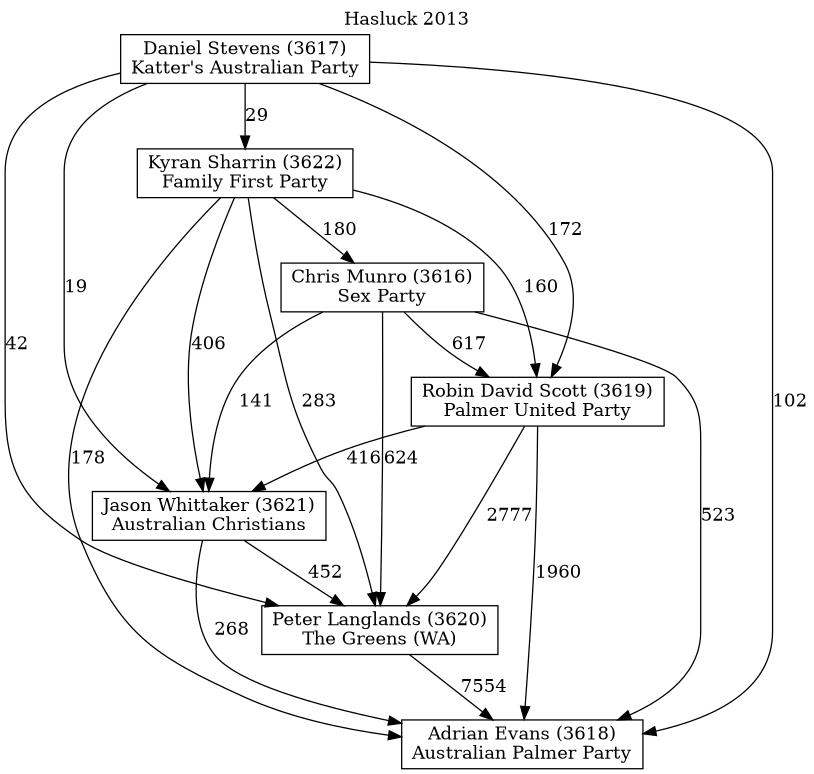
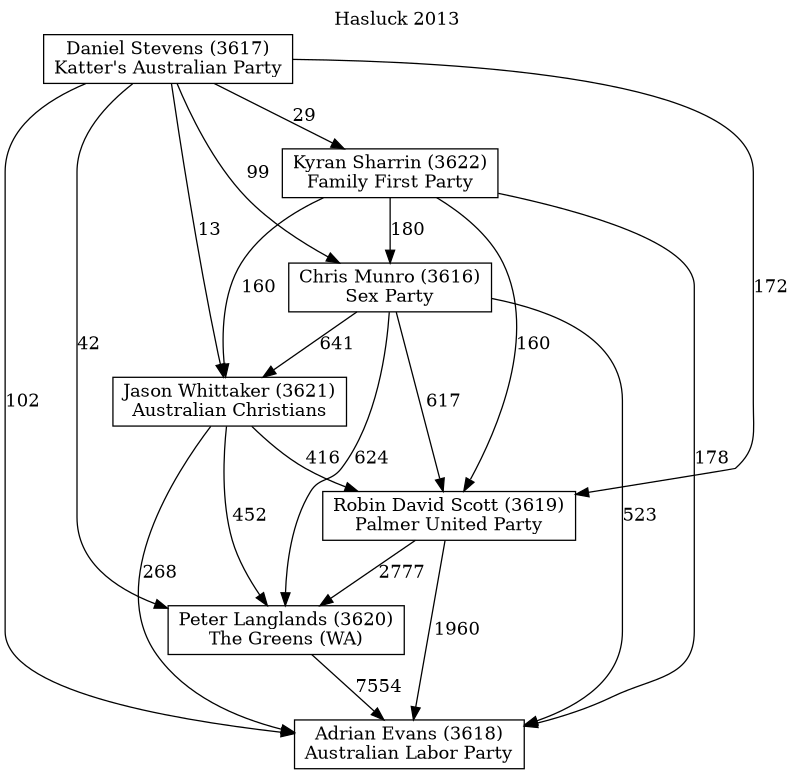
edge "Daniel Stevens (3617) Katter's Australian Party" -> "Chris Munro (3616) Sex Party": added, label "99"
edge "Daniel Stevens (3617) Katter's Australian Party" -> "Jason Whittaker (3621) Australian Christians": label "19" -> "13"
edge "Kyran Sharrin (3622) Family First Party" -> "Jason Whittaker (3621) Australian Christians": label "406" -> "160"
edge "Chris Munro (3616) Sex Party" -> "Jason Whittaker (3621) Australian Christians": label "141" -> "641"
edge "Kyran Sharrin (3622) Family First Party" -> "Peter Langlands (3620) The Greens (WA)": removed, label "283"
edge "Robin David Scott (3619) Palmer United Party" -> "Jason Whittaker (3621) Australian Christians": reversed
node "Adrian Evans (3618) Australian Palmer Party": label "Adrian Evans (3618) Australian Palmer Party" -> "Adrian Evans (3618) Australian Labor Party"
